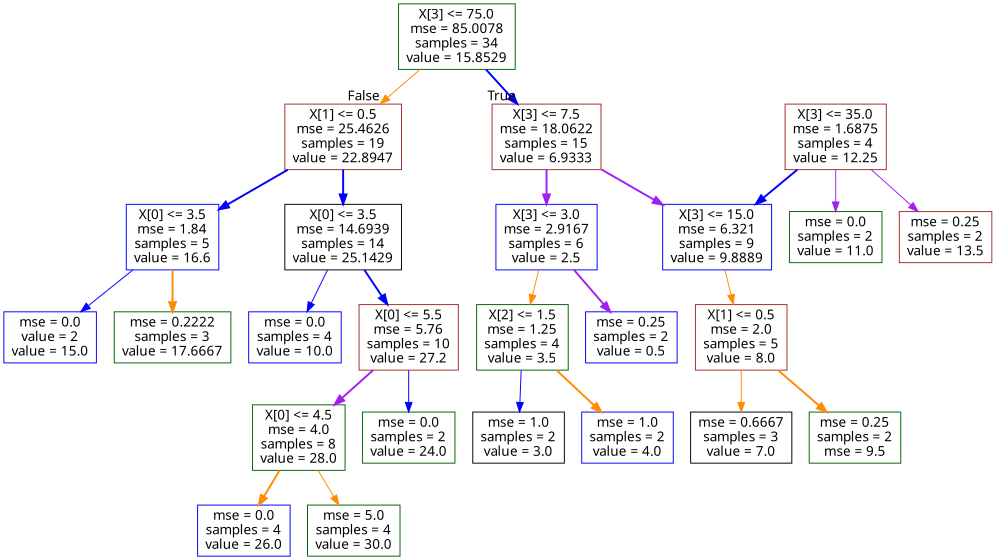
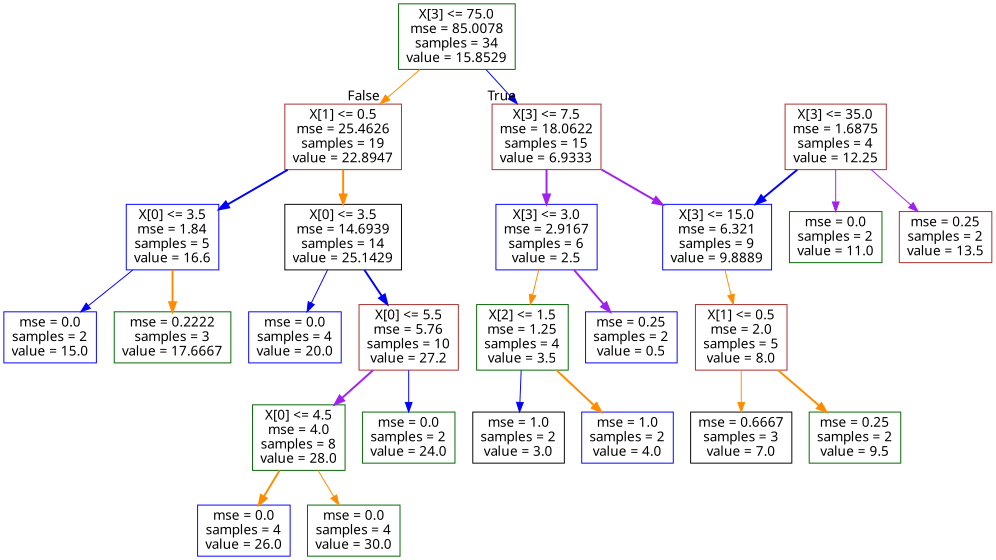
edge "X[3] <= 75.0 mse = 85.0078 samples = 34 value = 15.8529" -> "X[3] <= 7.5 mse = 18.0622 samples = 15 value = 6.9333": style bold -> solid
edge "X[1] <= 0.5 mse = 25.4626 samples = 19 value = 22.8947" -> "X[0] <= 3.5 mse = 14.6939 samples = 14 value = 25.1429": color blue -> darkorange
node "mse = 0.0 value = 2 value = 15.0": label "mse = 0.0 value = 2 value = 15.0" -> "mse = 0.0 samples = 2 value = 15.0"
node "mse = 0.0 samples = 4 value = 10.0": label "mse = 0.0 samples = 4 value = 10.0" -> "mse = 0.0 samples = 4 value = 20.0"
node "mse = 0.25 samples = 2 mse = 9.5": label "mse = 0.25 samples = 2 mse = 9.5" -> "mse = 0.25 samples = 2 value = 9.5"
node "mse = 5.0 samples = 4 value = 30.0": label "mse = 5.0 samples = 4 value = 30.0" -> "mse = 0.0 samples = 4 value = 30.0"
